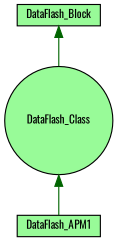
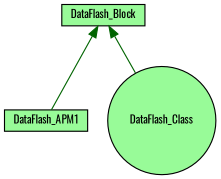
edge "DataFlash_APM1" -> "DataFlash_Class": now "DataFlash_APM1" -> "DataFlash_Block"
